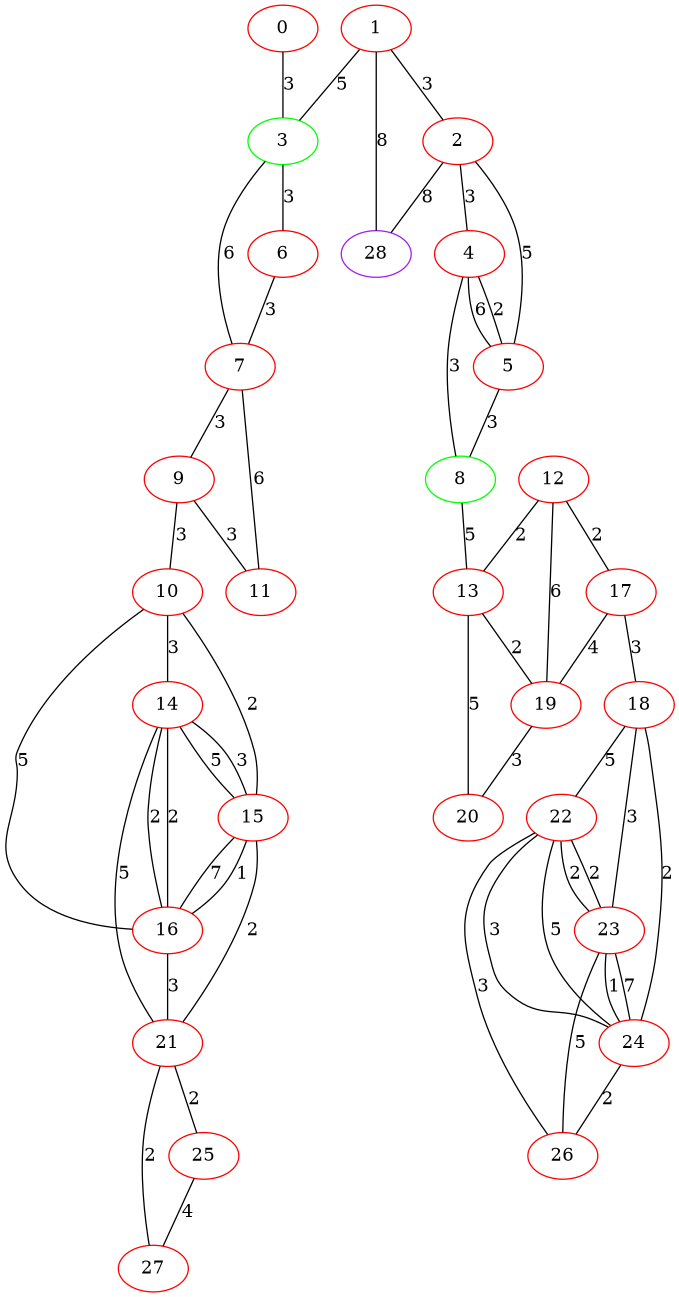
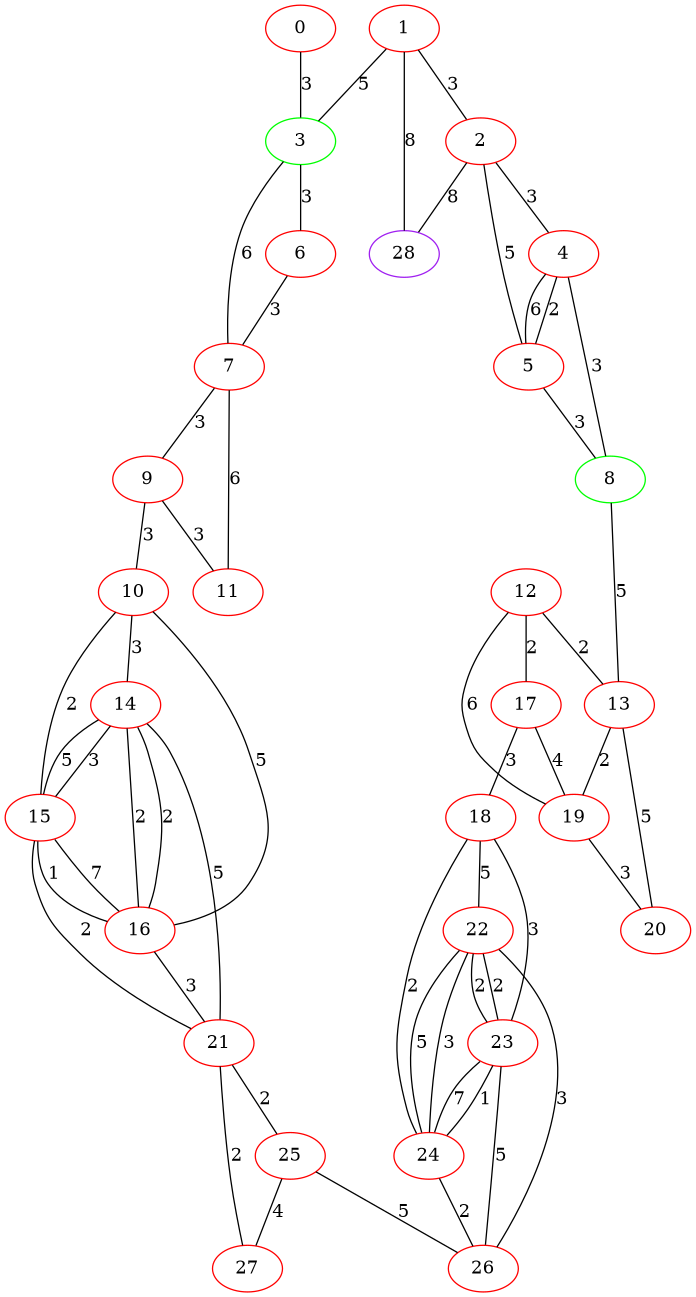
edge "25" -- "26": added, label "5"
